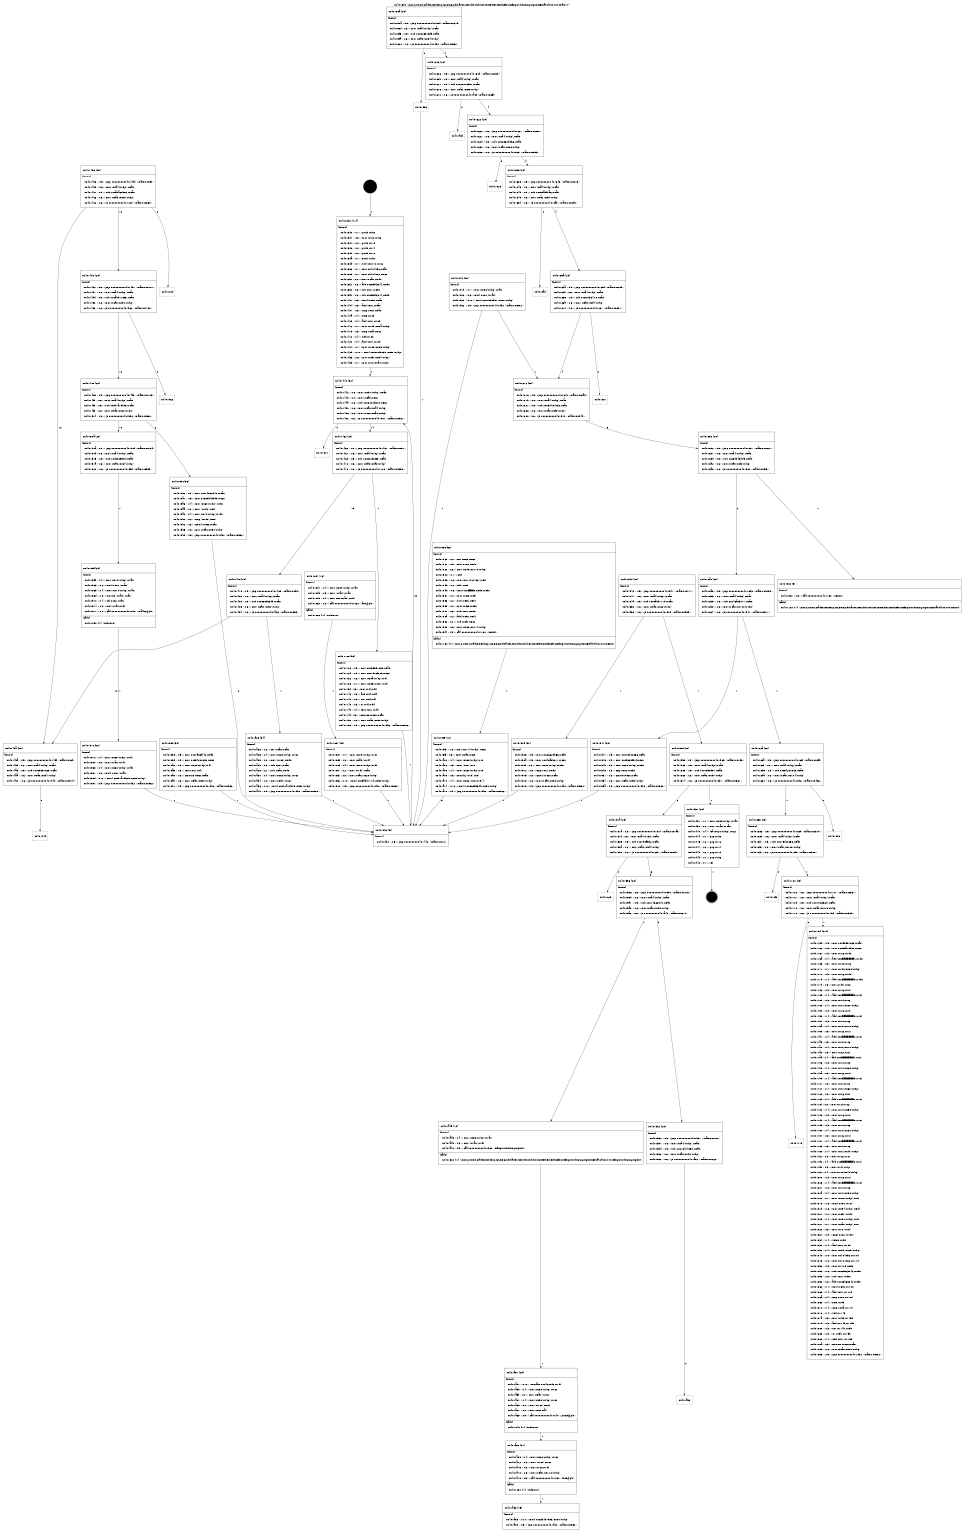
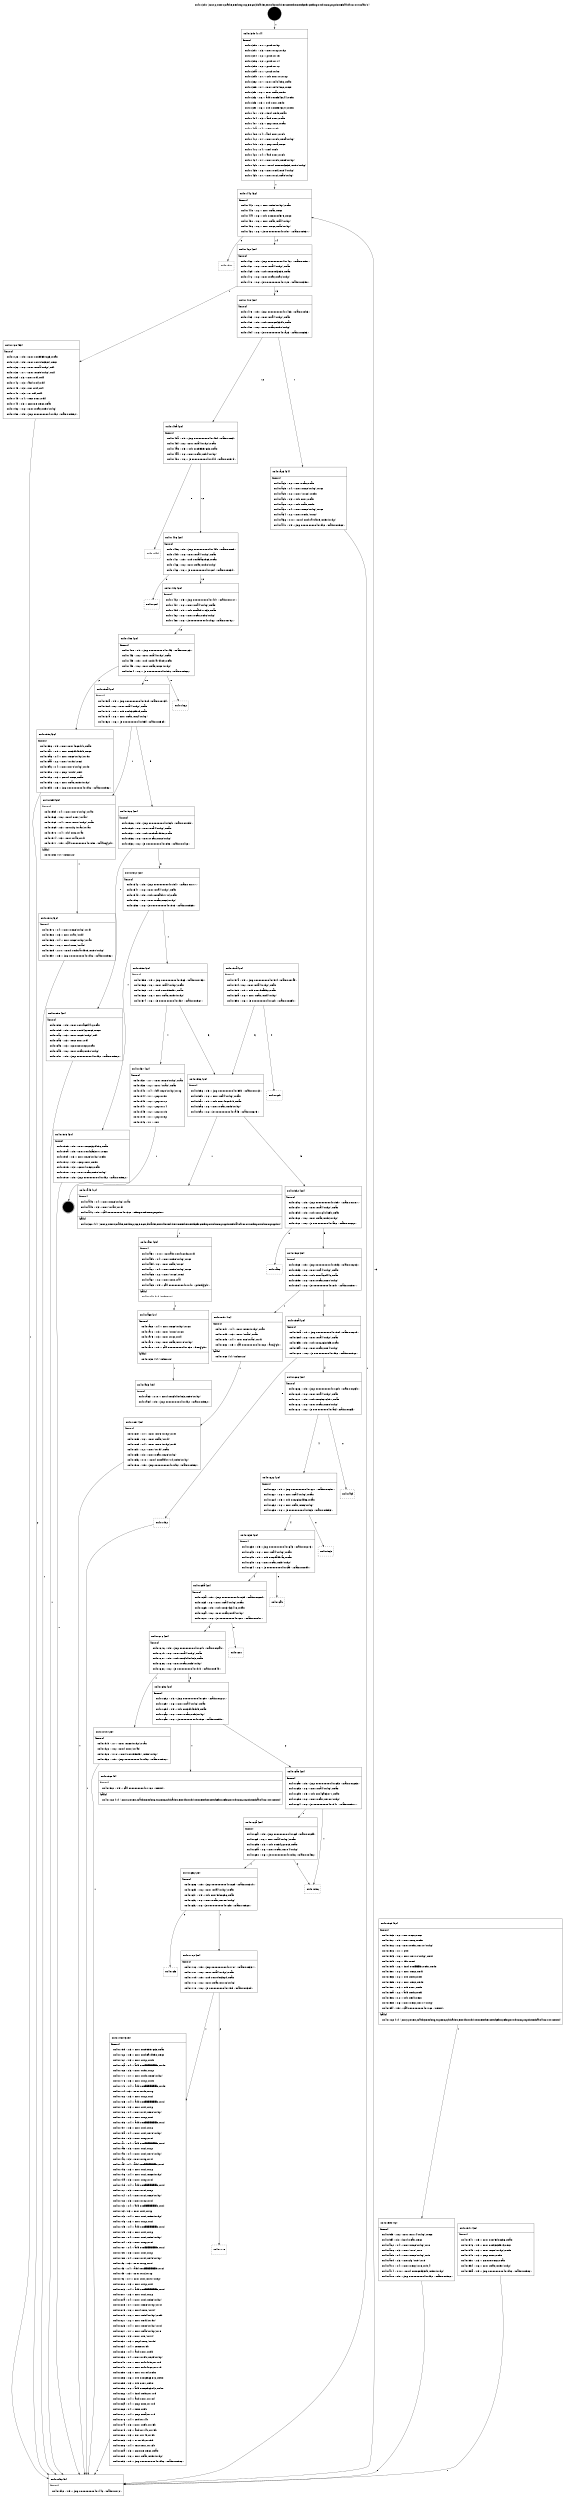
edge "0x401d1b [28]" -> "0x401676 [28]": reversed
edge "0x4014d2 [28]" -> "0x401b62": now "0x4014ee [28]" -> "0x401b62"
edge "0x4014b6 [28]" -> "0x40149a [28]": reversed
edge "0x4016ae [28]" -> "0x401941 [30]": now "0x4016ae [28]" -> "0x4018b6"
edge "0x40155e [28]" -> "0x40157a [28]": now "0x40155e [28]" -> "0x401596 [28]"
node "0x401526 [28]": added
node "0x4015ce [28]": added
edge "0x40175d [315]" -> "0x401db2 [5]": added, label "1"
